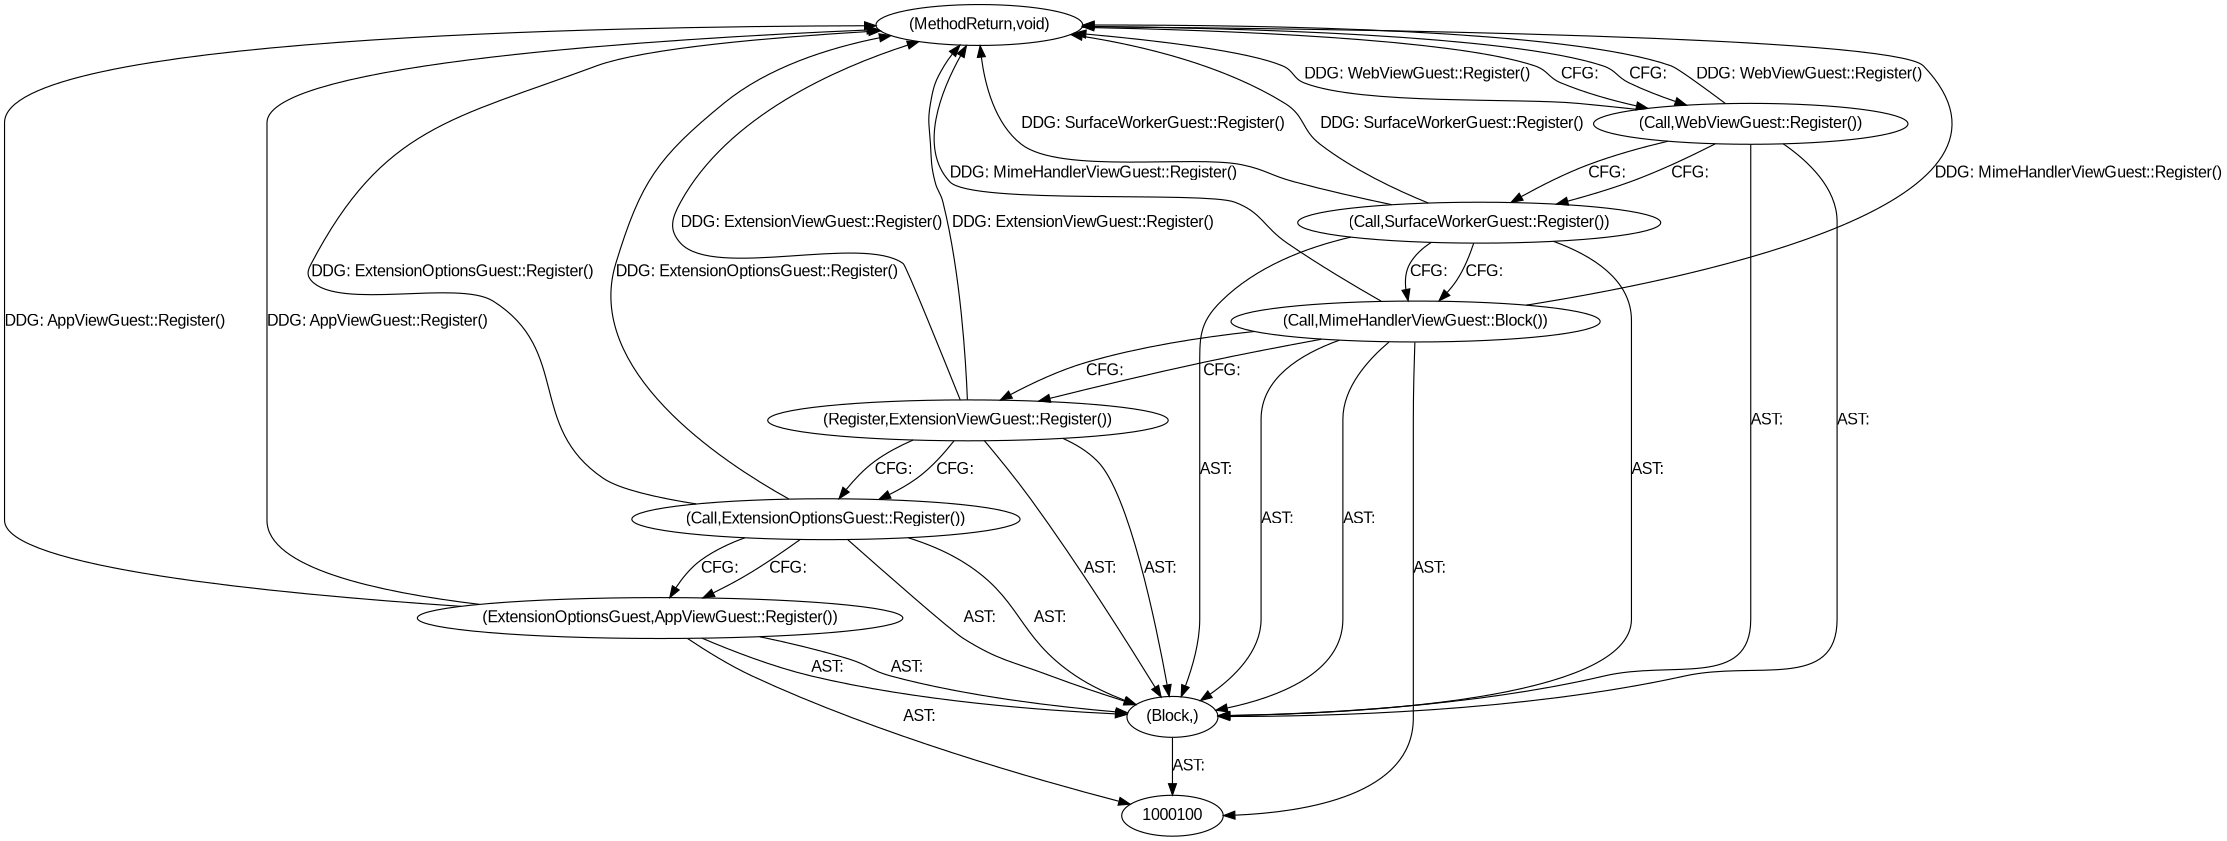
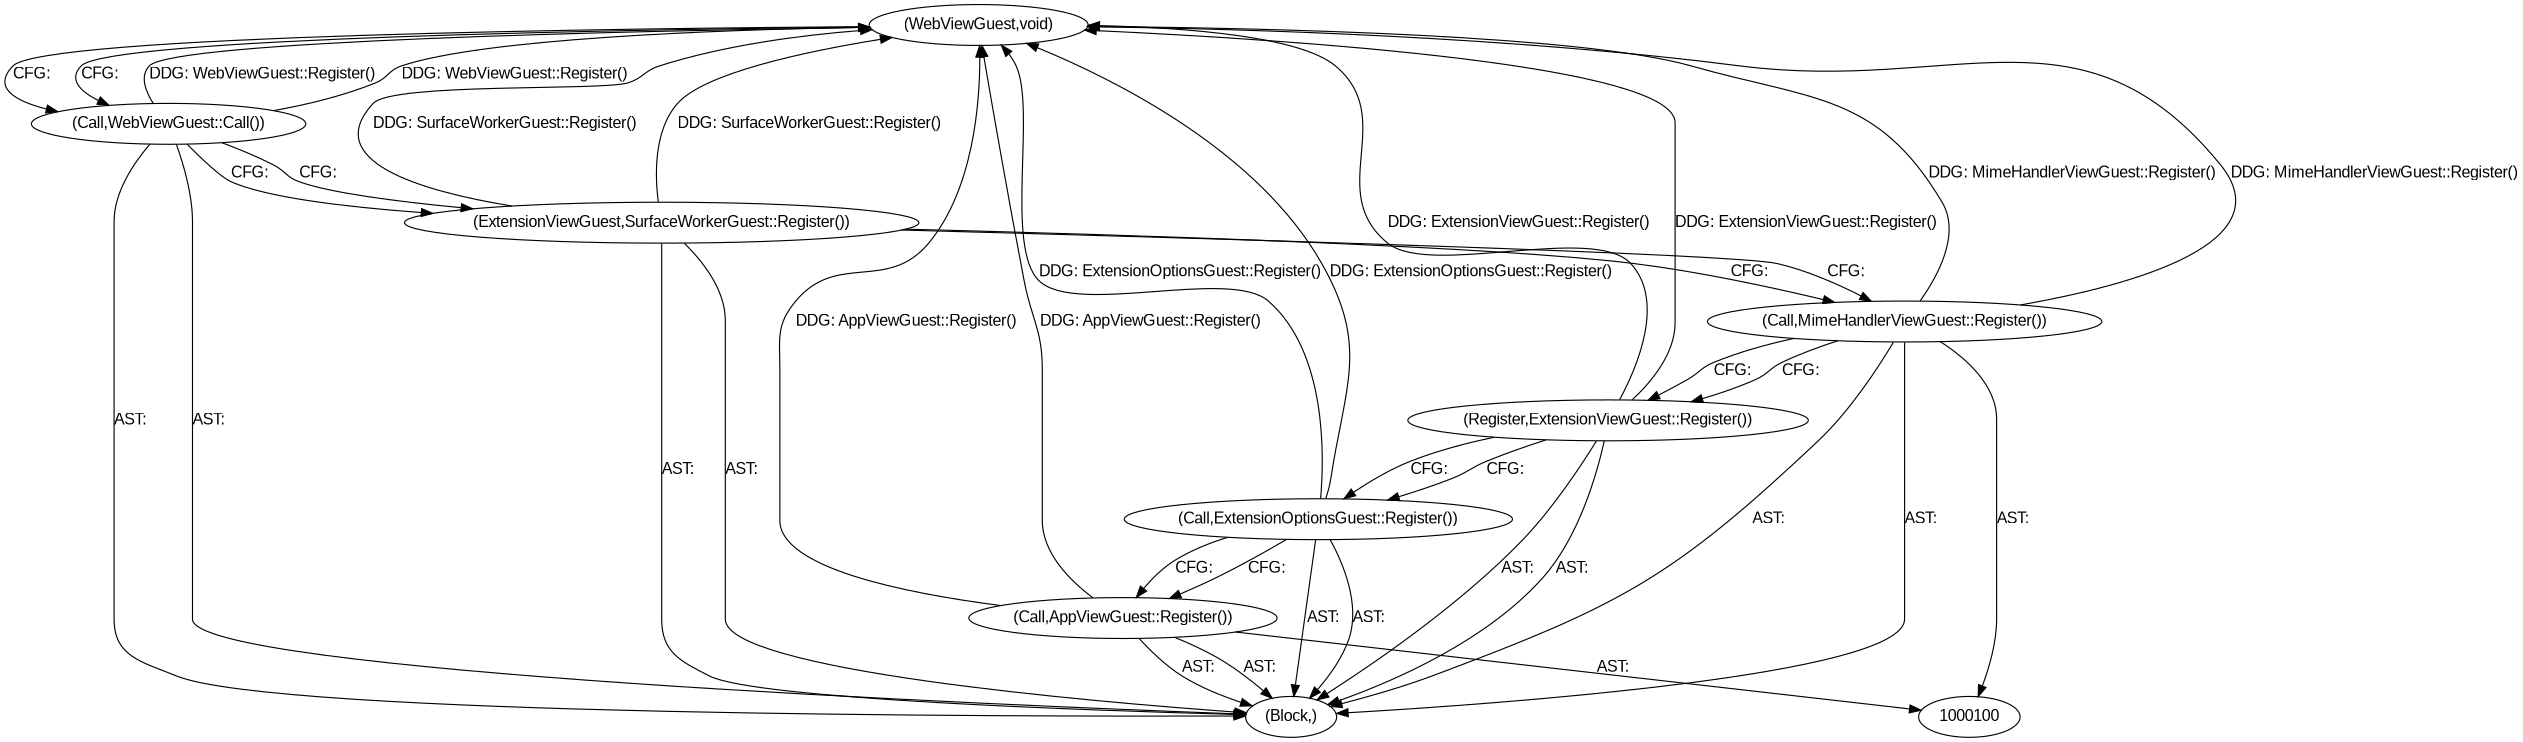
node "(MethodReturn,void)": label "(MethodReturn,void)" -> "(WebViewGuest,void)"
node "(Call,WebViewGuest::Register())": label "(Call,WebViewGuest::Register())" -> "(Call,WebViewGuest::Call())"
node "(Call,SurfaceWorkerGuest::Register())": label "(Call,SurfaceWorkerGuest::Register())" -> "(ExtensionViewGuest,SurfaceWorkerGuest::Register())"
node "(Call,MimeHandlerViewGuest::Block())": label "(Call,MimeHandlerViewGuest::Block())" -> "(Call,MimeHandlerViewGuest::Register())"
node "(ExtensionOptionsGuest,AppViewGuest::Register())": label "(ExtensionOptionsGuest,AppViewGuest::Register())" -> "(Call,AppViewGuest::Register())"
edge "(Block,)" -> "1000100": removed, label "AST:"
